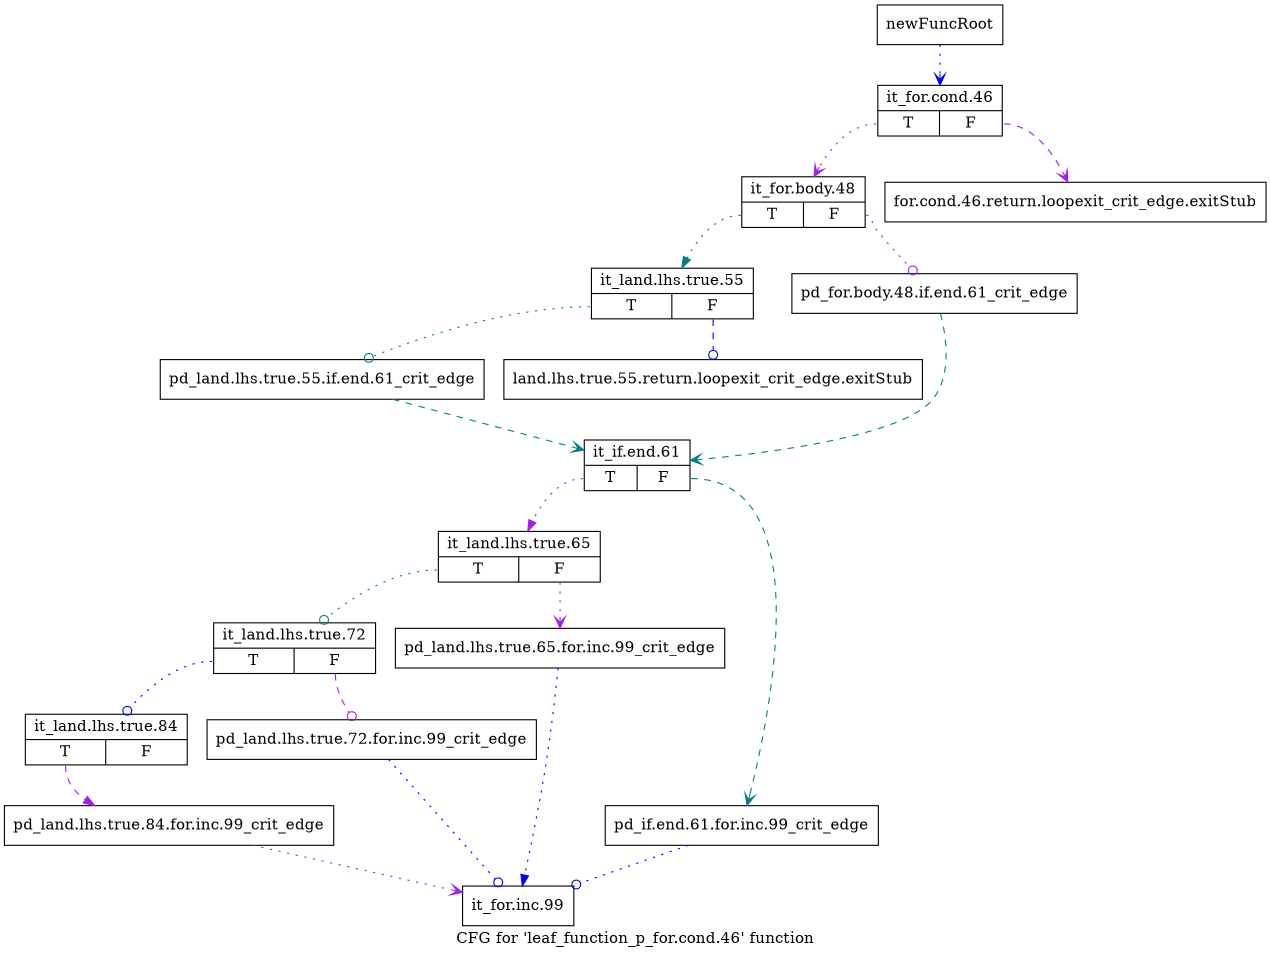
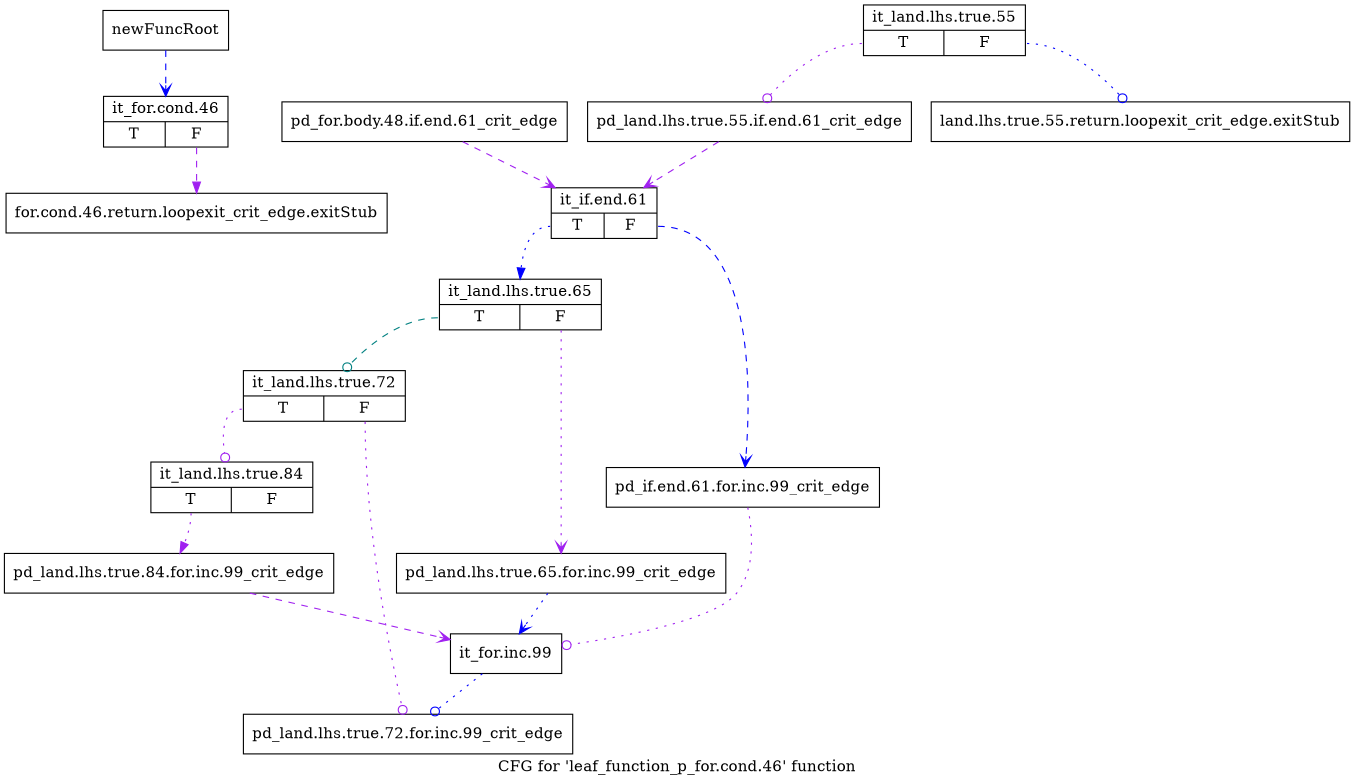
edge "newFuncRoot" -> "it_for.cond.46": style dotted -> dashed
edge "it_for.cond.46" -> "for.cond.46.return.loopexit_crit_edge.exitStub": arrowhead vee -> normal
node "it_for.body.48": removed
edge "it_land.lhs.true.55" -> "pd_land.lhs.true.55.if.end.61_crit_edge": color teal -> purple
edge "it_land.lhs.true.55" -> "land.lhs.true.55.return.loopexit_crit_edge.exitStub": style dashed -> dotted
edge "pd_land.lhs.true.55.if.end.61_crit_edge" -> "it_if.end.61": color teal -> purple
edge "pd_for.body.48.if.end.61_crit_edge" -> "it_if.end.61": color teal -> purple
edge "it_if.end.61" -> "it_land.lhs.true.65": color purple -> blue
edge "it_land.lhs.true.65" -> "it_land.lhs.true.72": style dotted -> dashed
edge "it_if.end.61" -> "pd_if.end.61.for.inc.99_crit_edge": color teal -> blue
edge "it_land.lhs.true.72" -> "it_land.lhs.true.84": color blue -> purple
edge "it_land.lhs.true.72" -> "pd_land.lhs.true.72.for.inc.99_crit_edge": style dashed -> dotted
edge "pd_land.lhs.true.65.for.inc.99_crit_edge" -> "it_for.inc.99": arrowhead normal -> vee
edge "it_land.lhs.true.84" -> "pd_land.lhs.true.84.for.inc.99_crit_edge": style dashed -> dotted
edge "pd_land.lhs.true.72.for.inc.99_crit_edge" -> "it_for.inc.99": reversed
edge "pd_if.end.61.for.inc.99_crit_edge" -> "it_for.inc.99": color blue -> purple
edge "pd_land.lhs.true.84.for.inc.99_crit_edge" -> "it_for.inc.99": style dotted -> dashed
